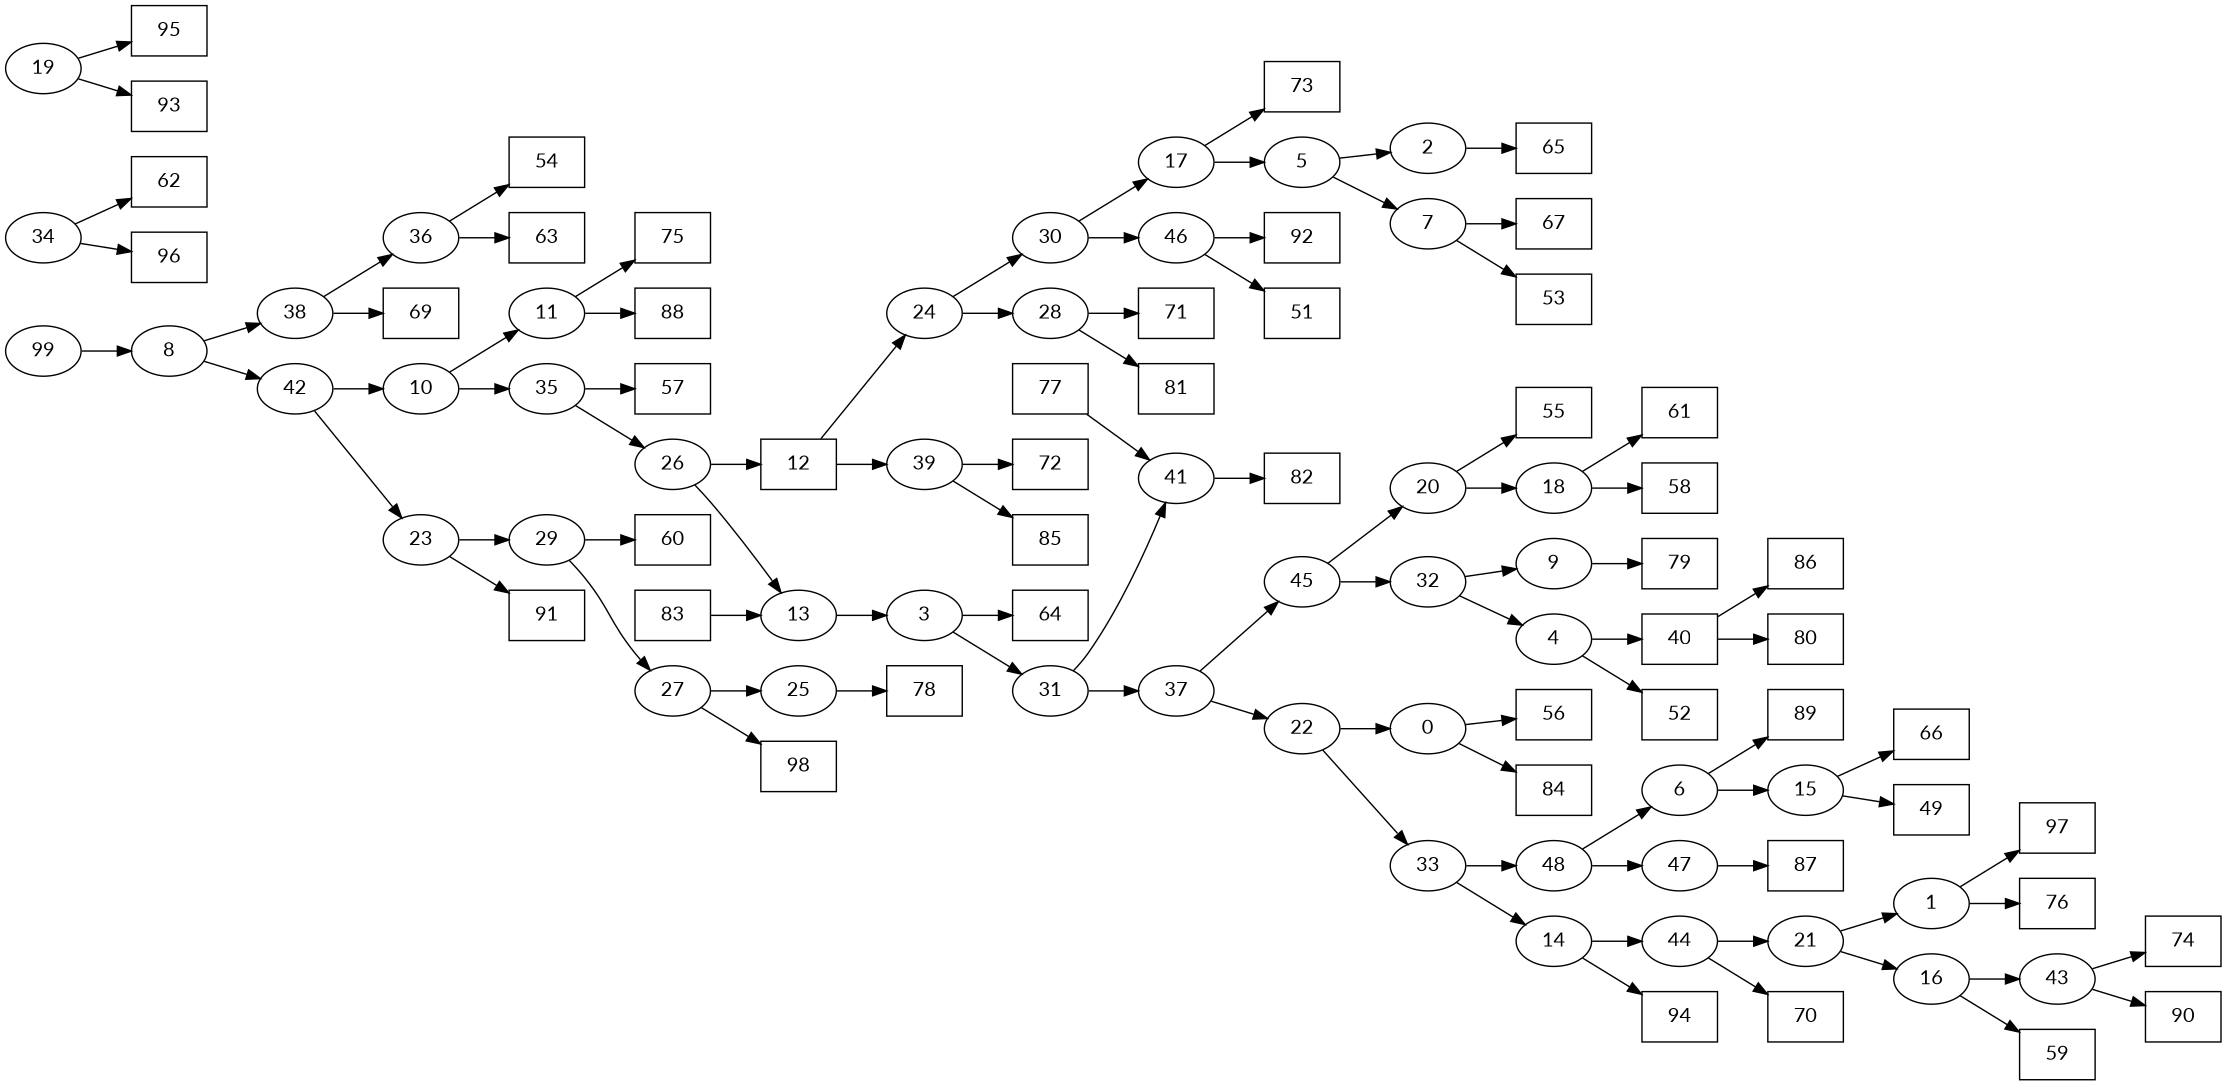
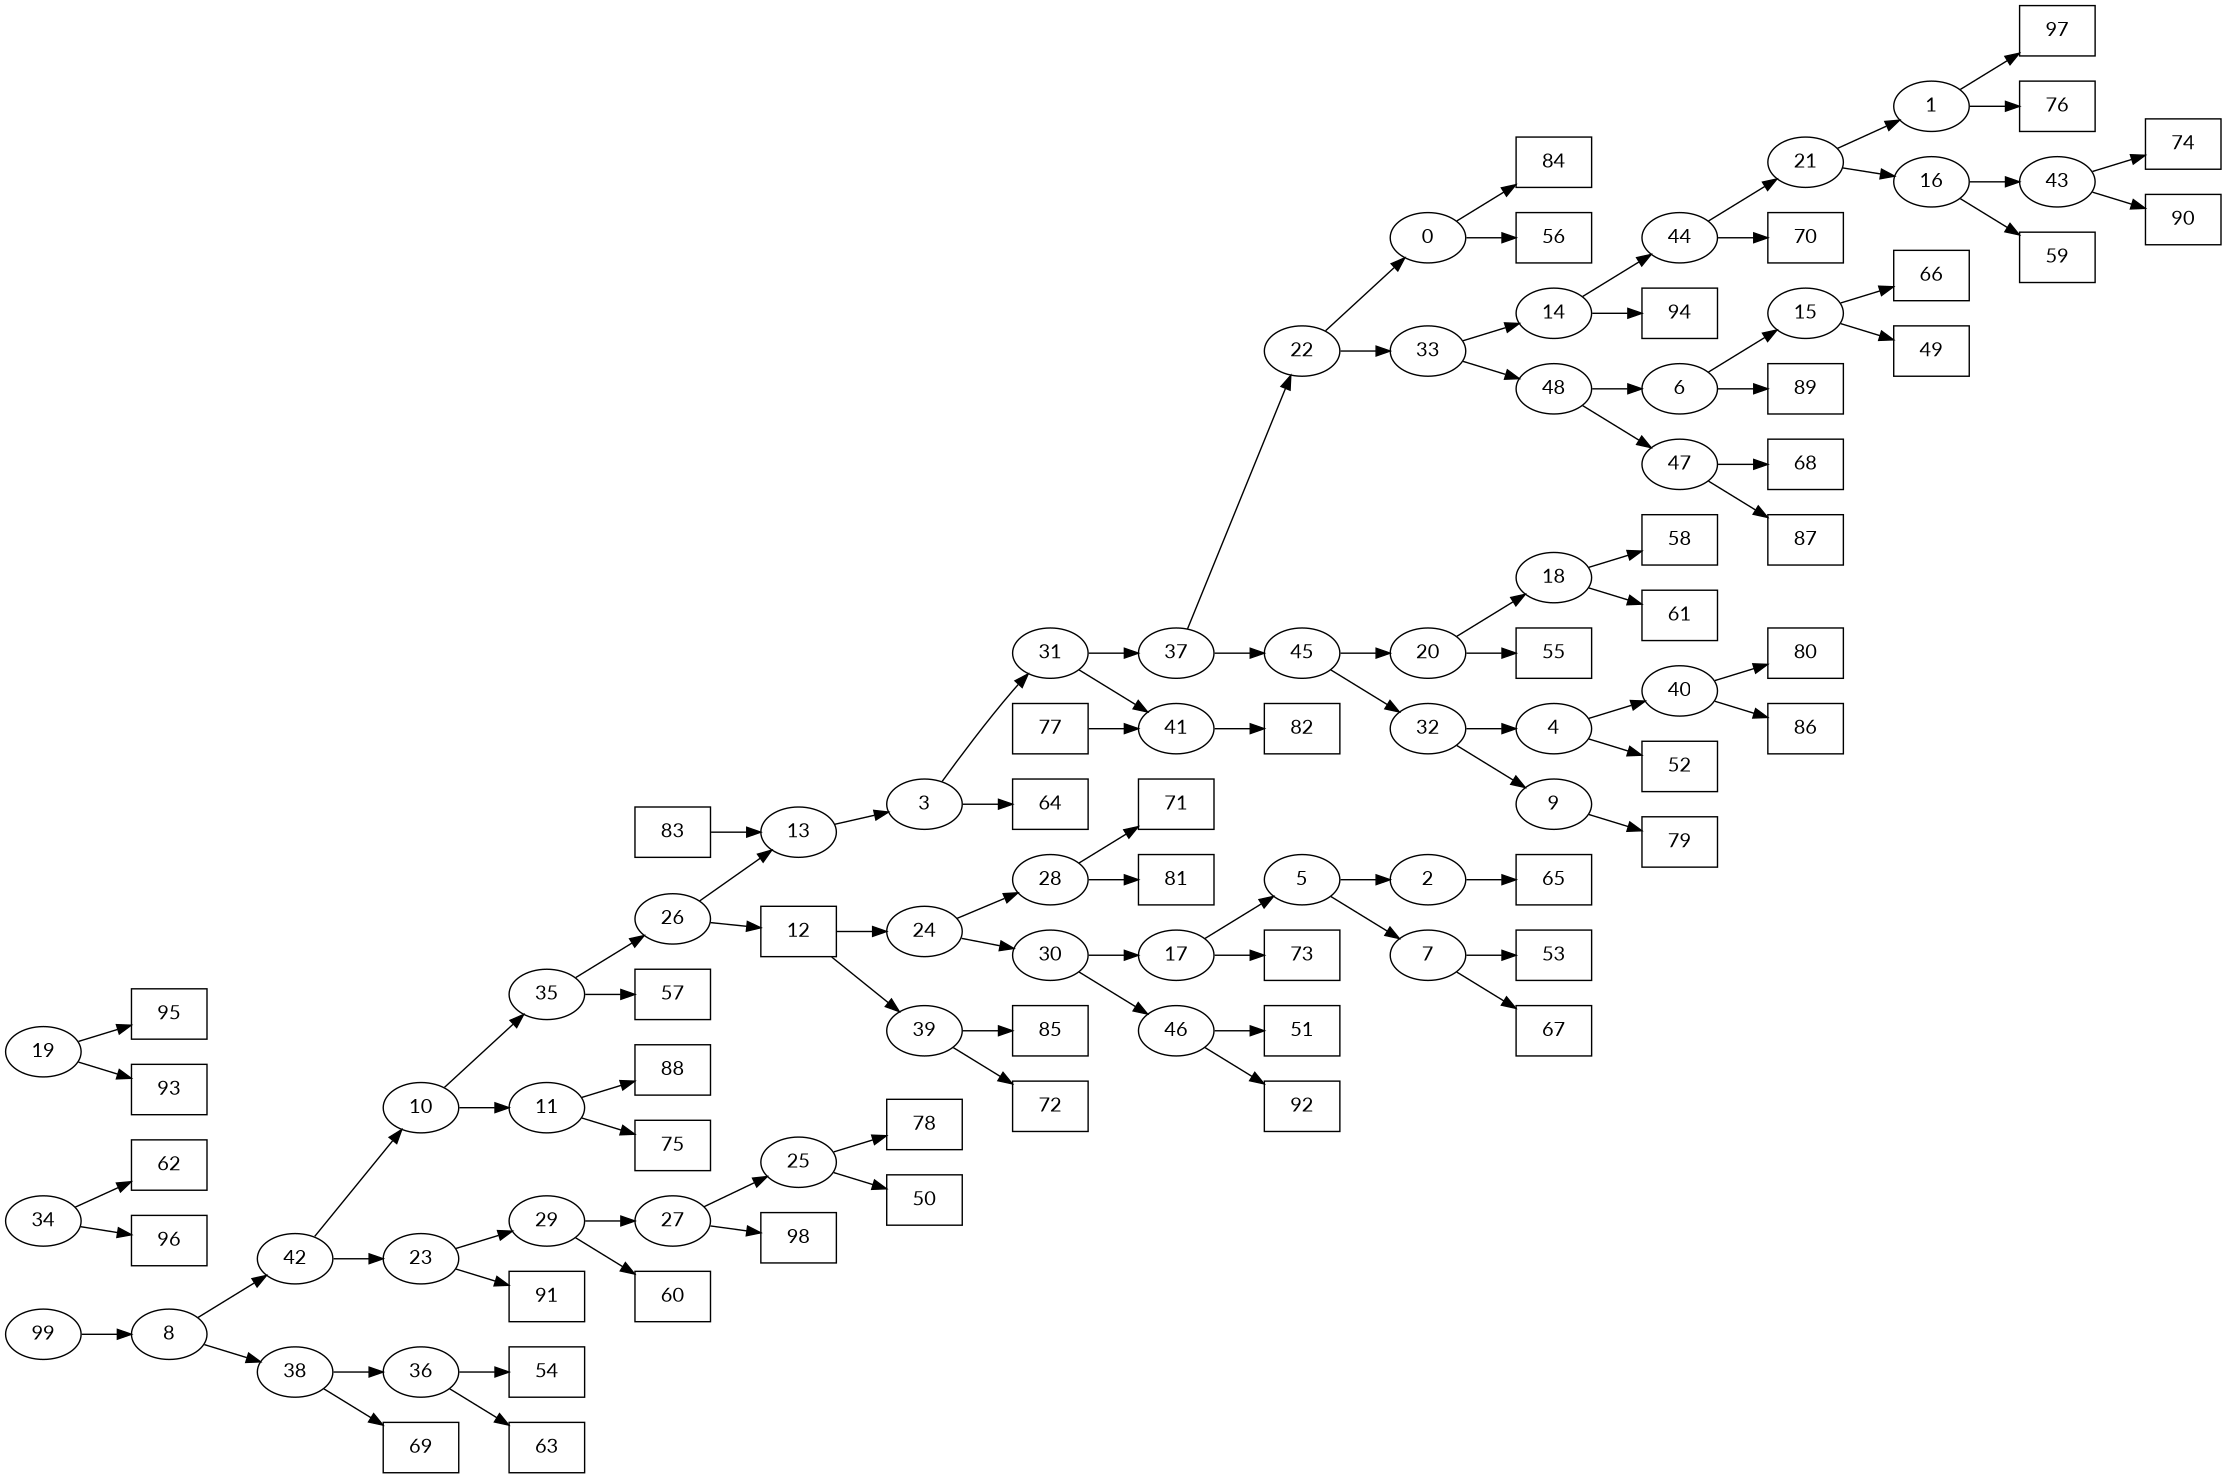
node "68": added
node "40": shape box -> ellipse
node "50": added
